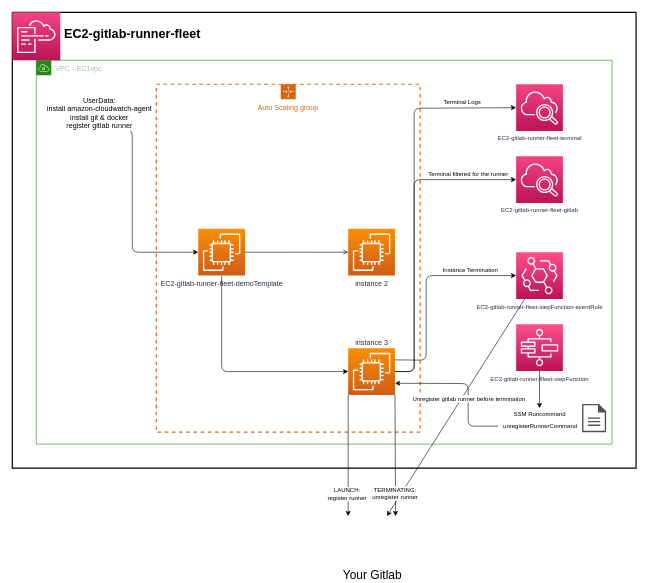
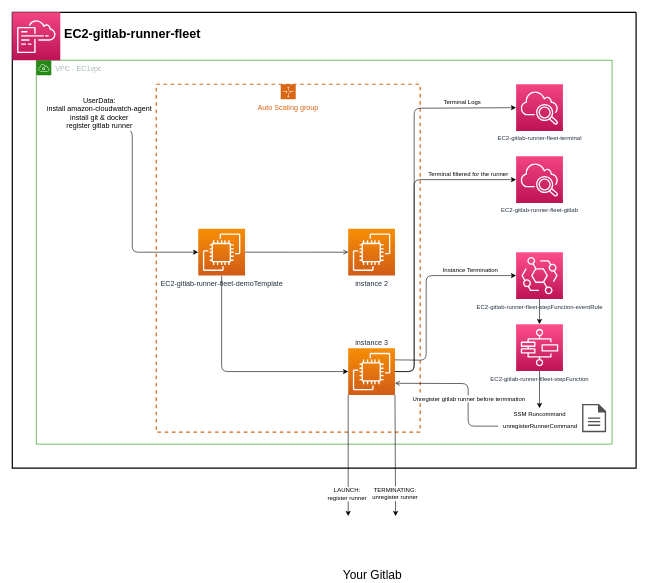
edge "EC2-gitlab-runner-fleet-stepFunction-eventRule" -> "Your Gitlab": now "EC2-gitlab-runner-fleet-stepFunction-eventRule" -> "EC2-gitlab-runner-flleet-stepFunction"
edge "unregisterRunnerCommand" -> "instance 3": arrowhead classic -> open
